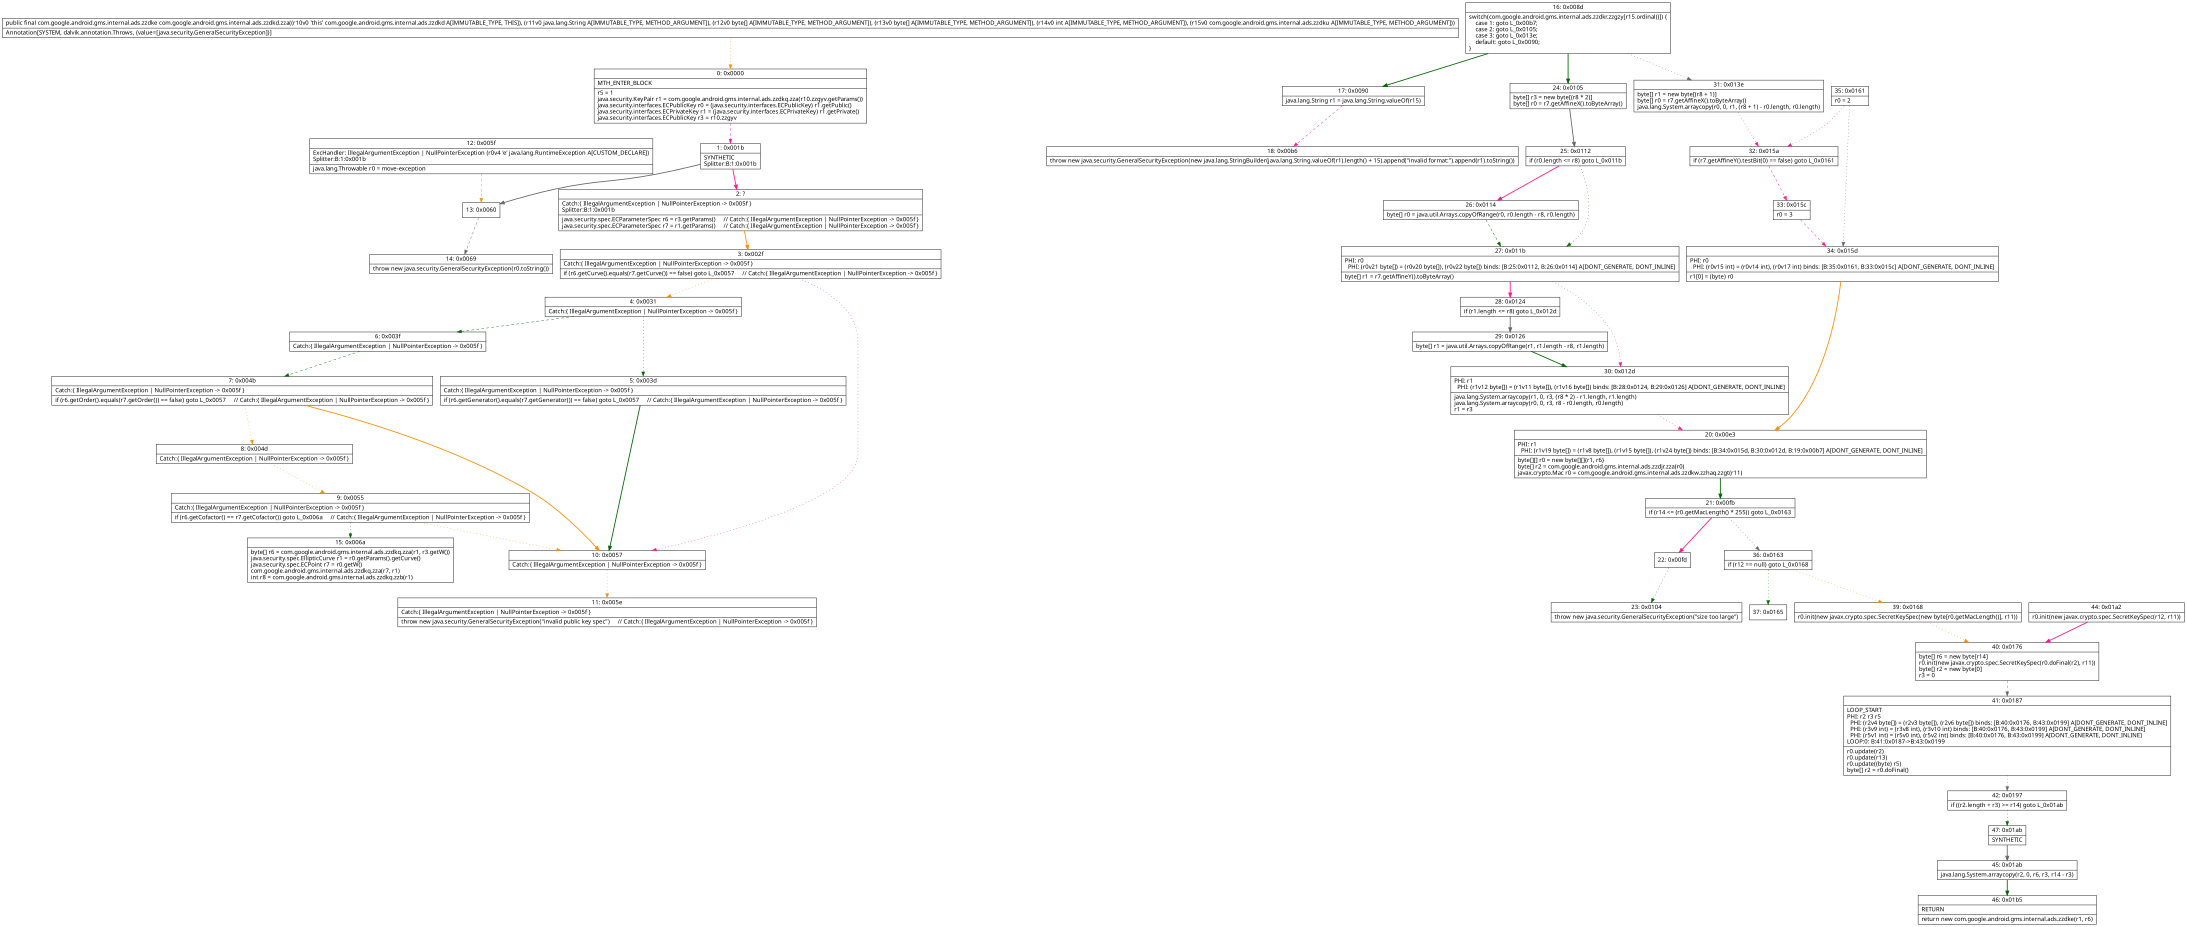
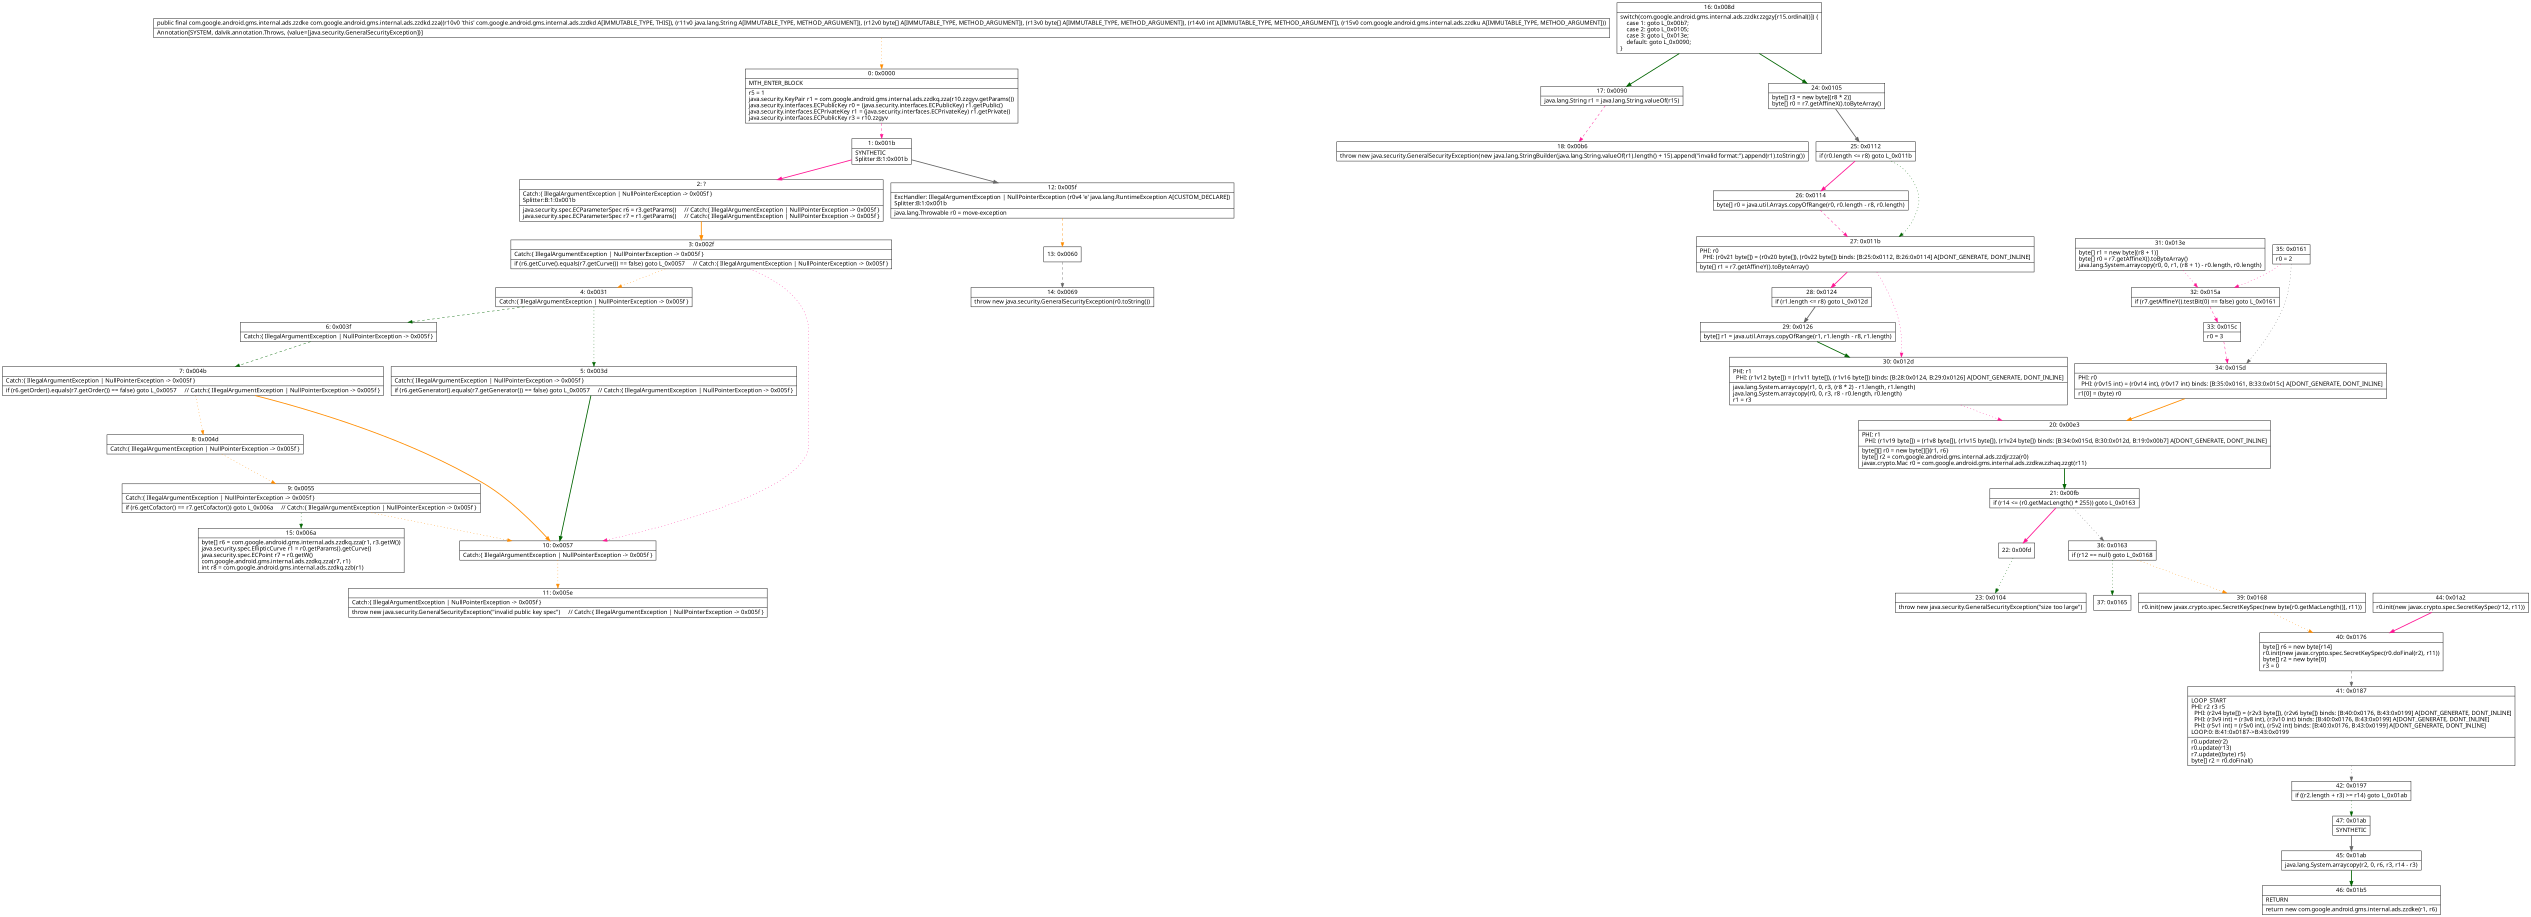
edge "16: 0x008d" -> "31: 0x013e": removed
edge "1: 0x001b" -> "13: 0x0060": now "1: 0x001b" -> "12: 0x005f"
edge "26: 0x0114" -> "27: 0x011b": color darkgreen -> deeppink
node "41: 0x0187": text "r0.update((byte) r5)" -> "r7.update((byte) r5)"
